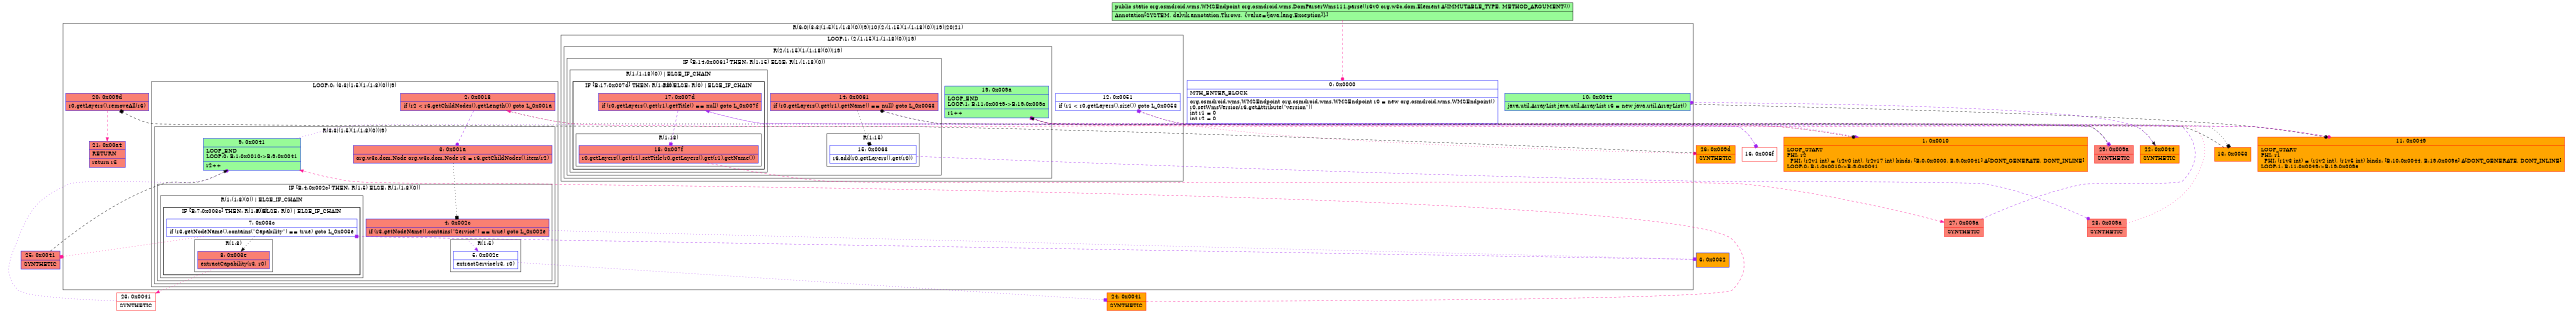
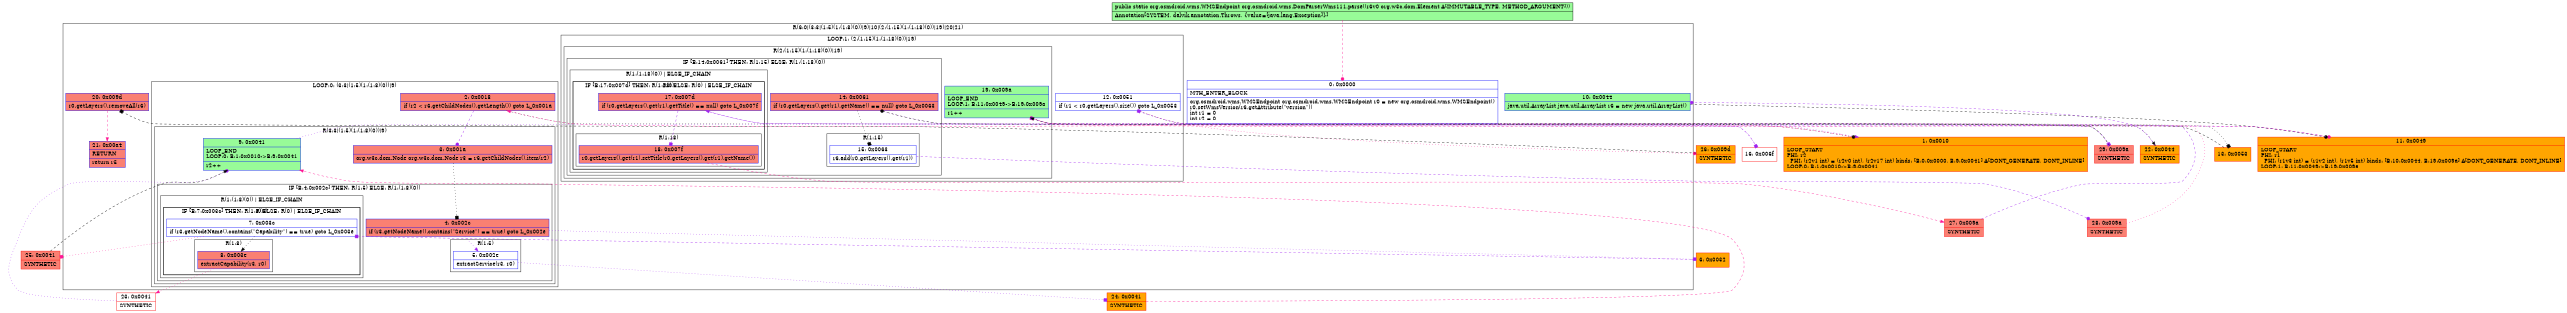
node "15: 0x0063": text "r6.add(r0.getLayers().get(r0))" -> "r6.add(r0.getLayers().get(r1))"
node "25: 0x0041": color blue -> red
node "6: 0x0032": color blue -> red
